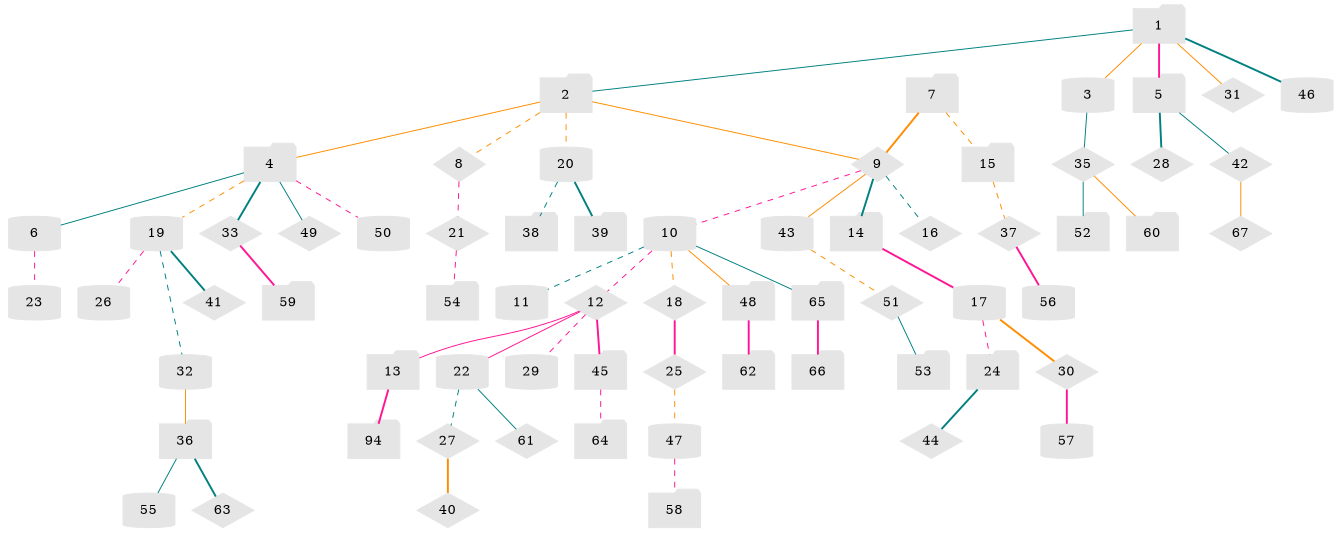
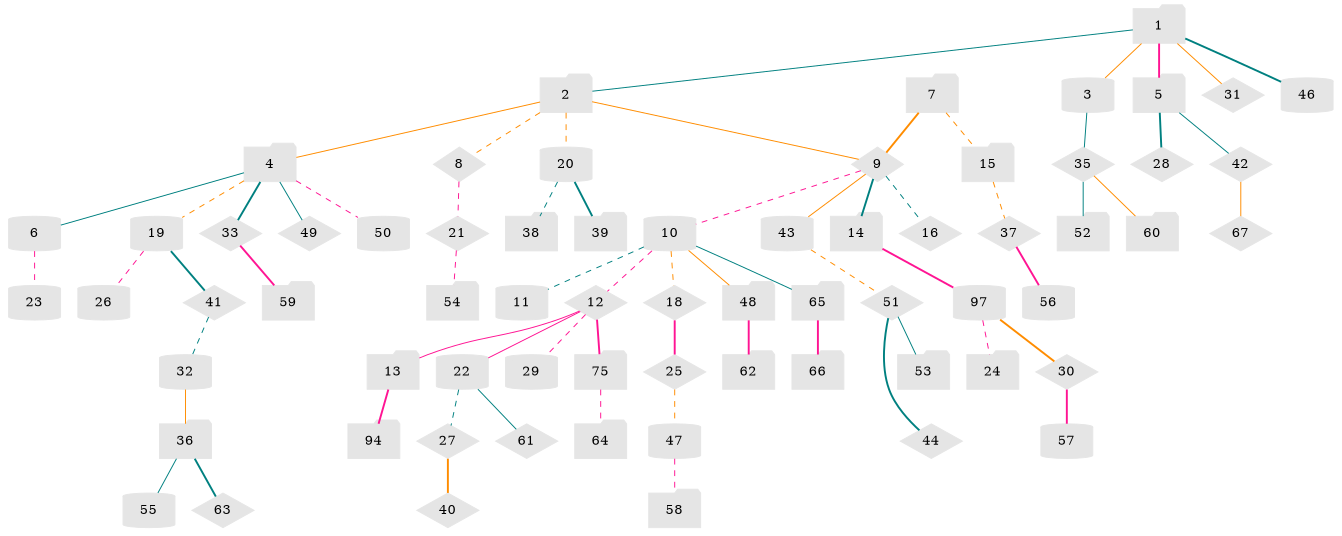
edge "19" -- "32": now "41" -- "32"
node "17": label "17" -> "97"
node "45": label "45" -> "75"
edge "24" -- "44": now "51" -- "44"
